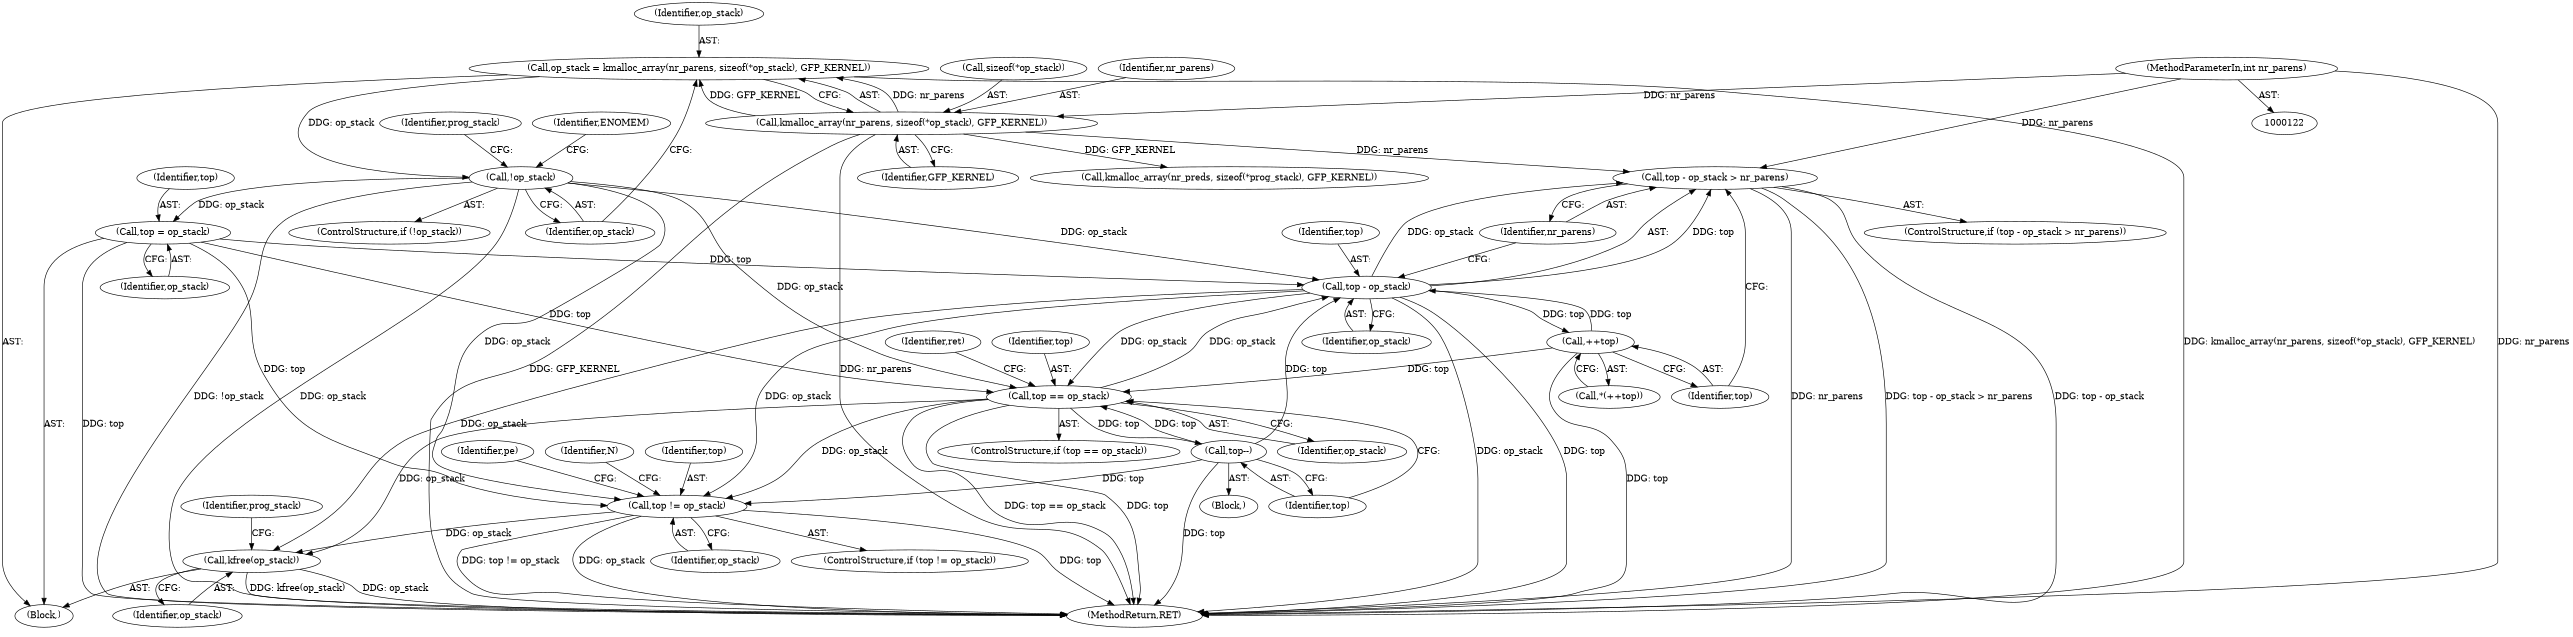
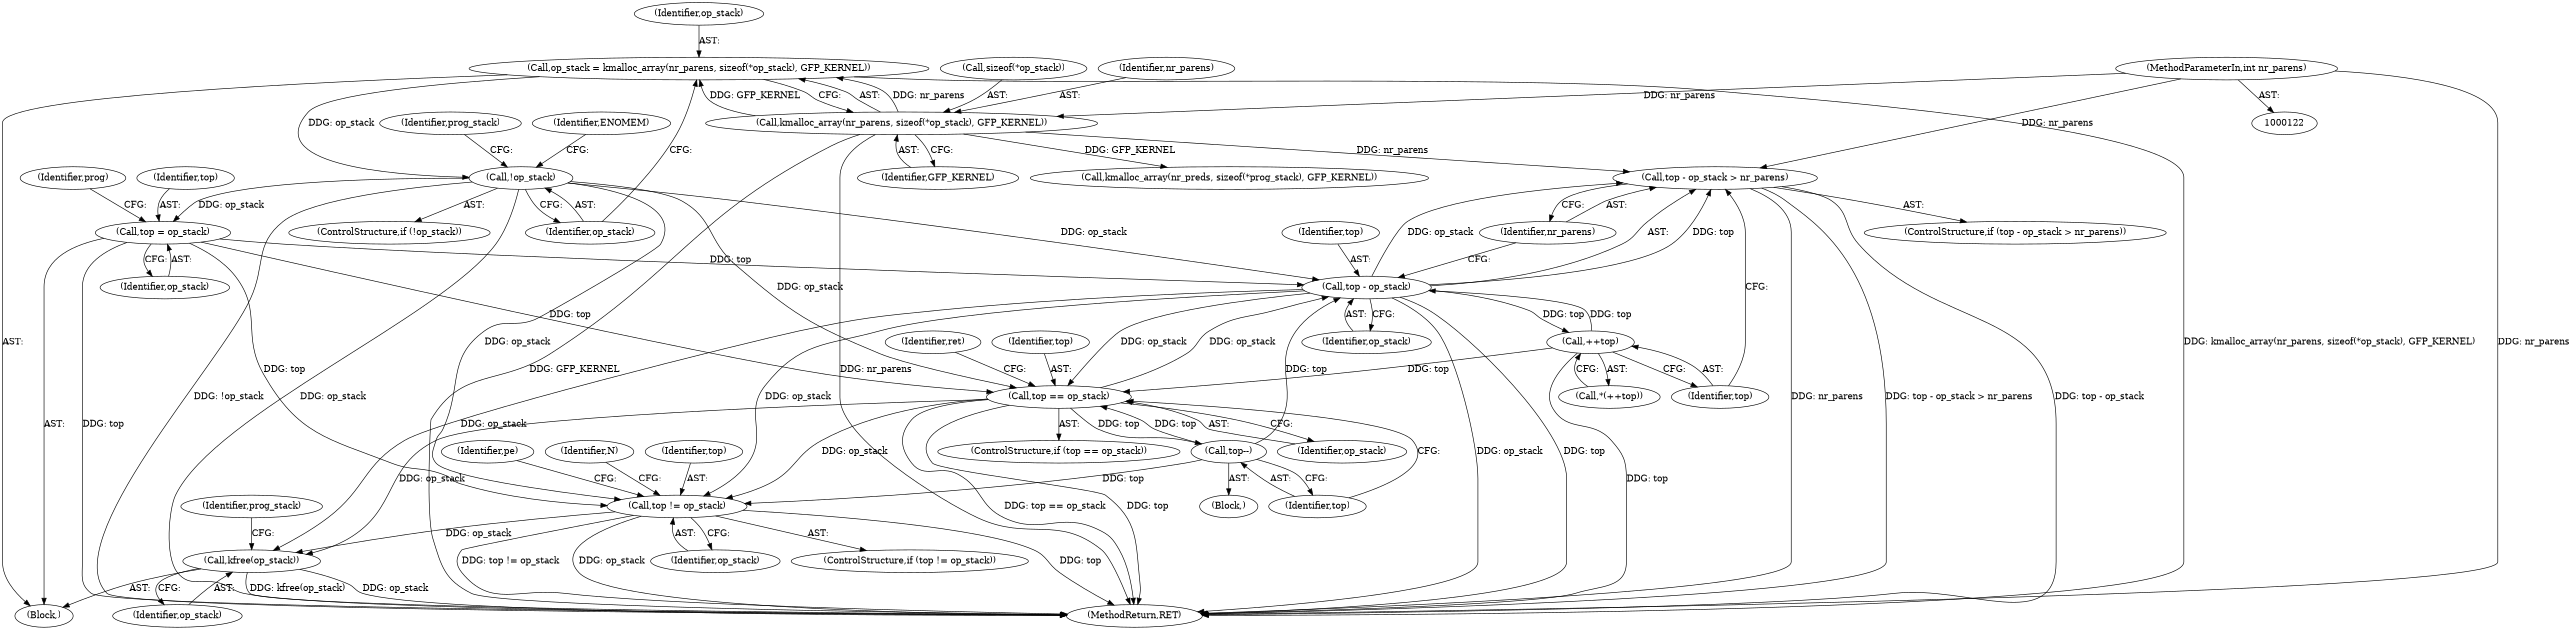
node "(Identifier,prog)": added
edge "(Call,top--)" -> "(MethodReturn,RET)": removed, label "DDG: top"
